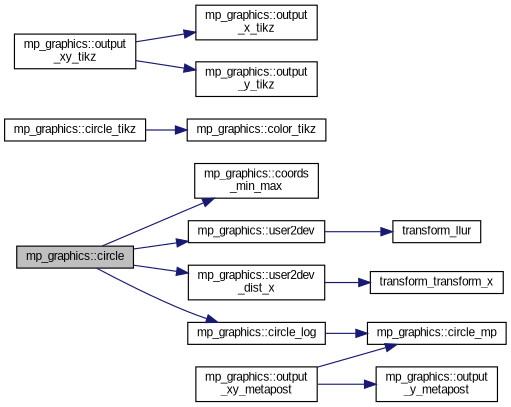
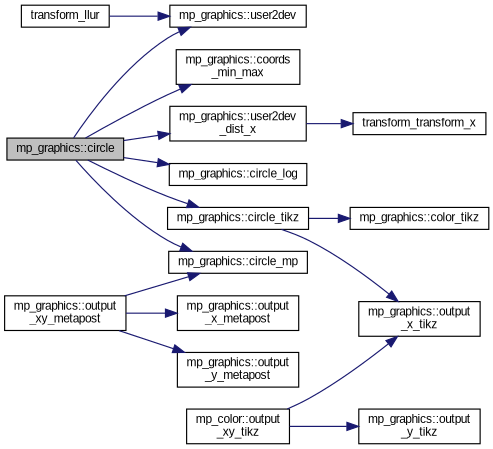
node "mp_graphics::output _xy_tikz": label "mp_graphics::output _xy_tikz" -> "mp_color::output _xy_tikz"
edge "mp_graphics::circle" -> "mp_graphics::circle_tikz": added
edge "mp_graphics::user2dev" -> "transform_llur": reversed
edge "mp_graphics::circle_tikz" -> "mp_graphics::output _x_tikz": added
node "mp_graphics::output _x_metapost": added
edge "mp_graphics::circle_log" -> "mp_graphics::circle_mp": now "mp_graphics::circle" -> "mp_graphics::circle_mp"
